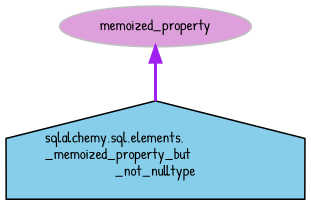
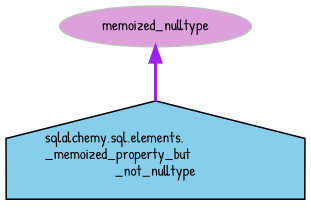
node "memoized_property": label "memoized_property" -> "memoized_nulltype"
